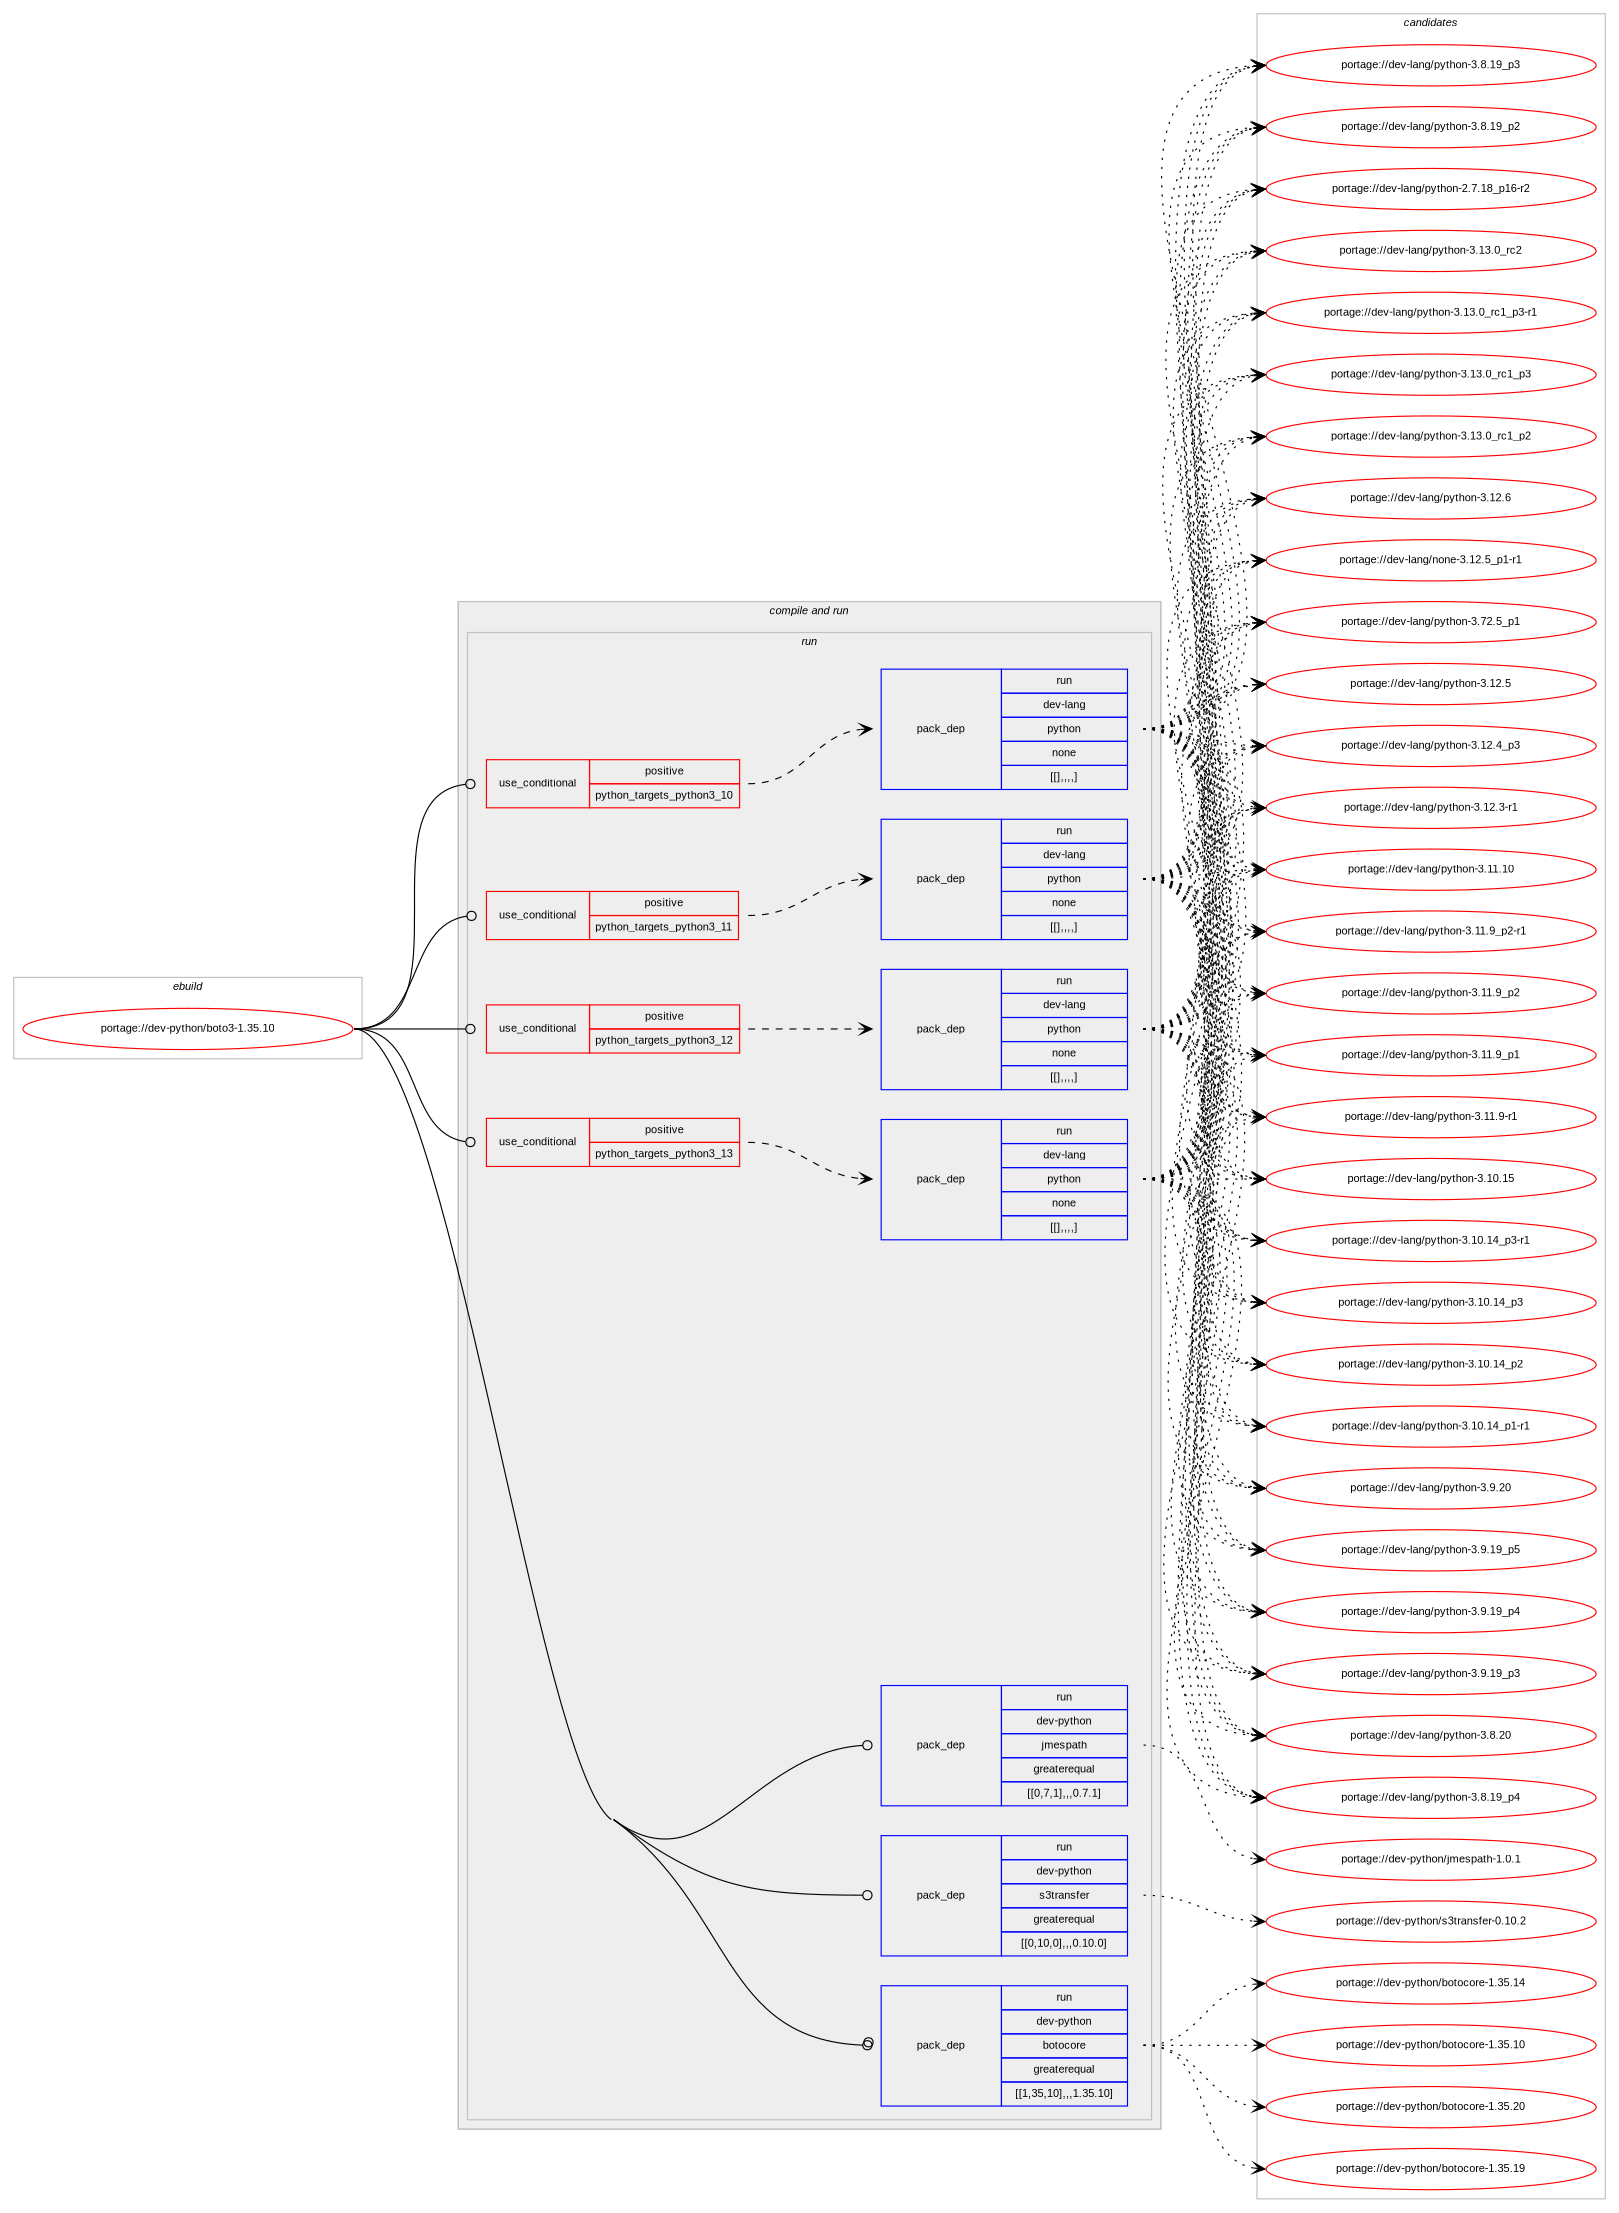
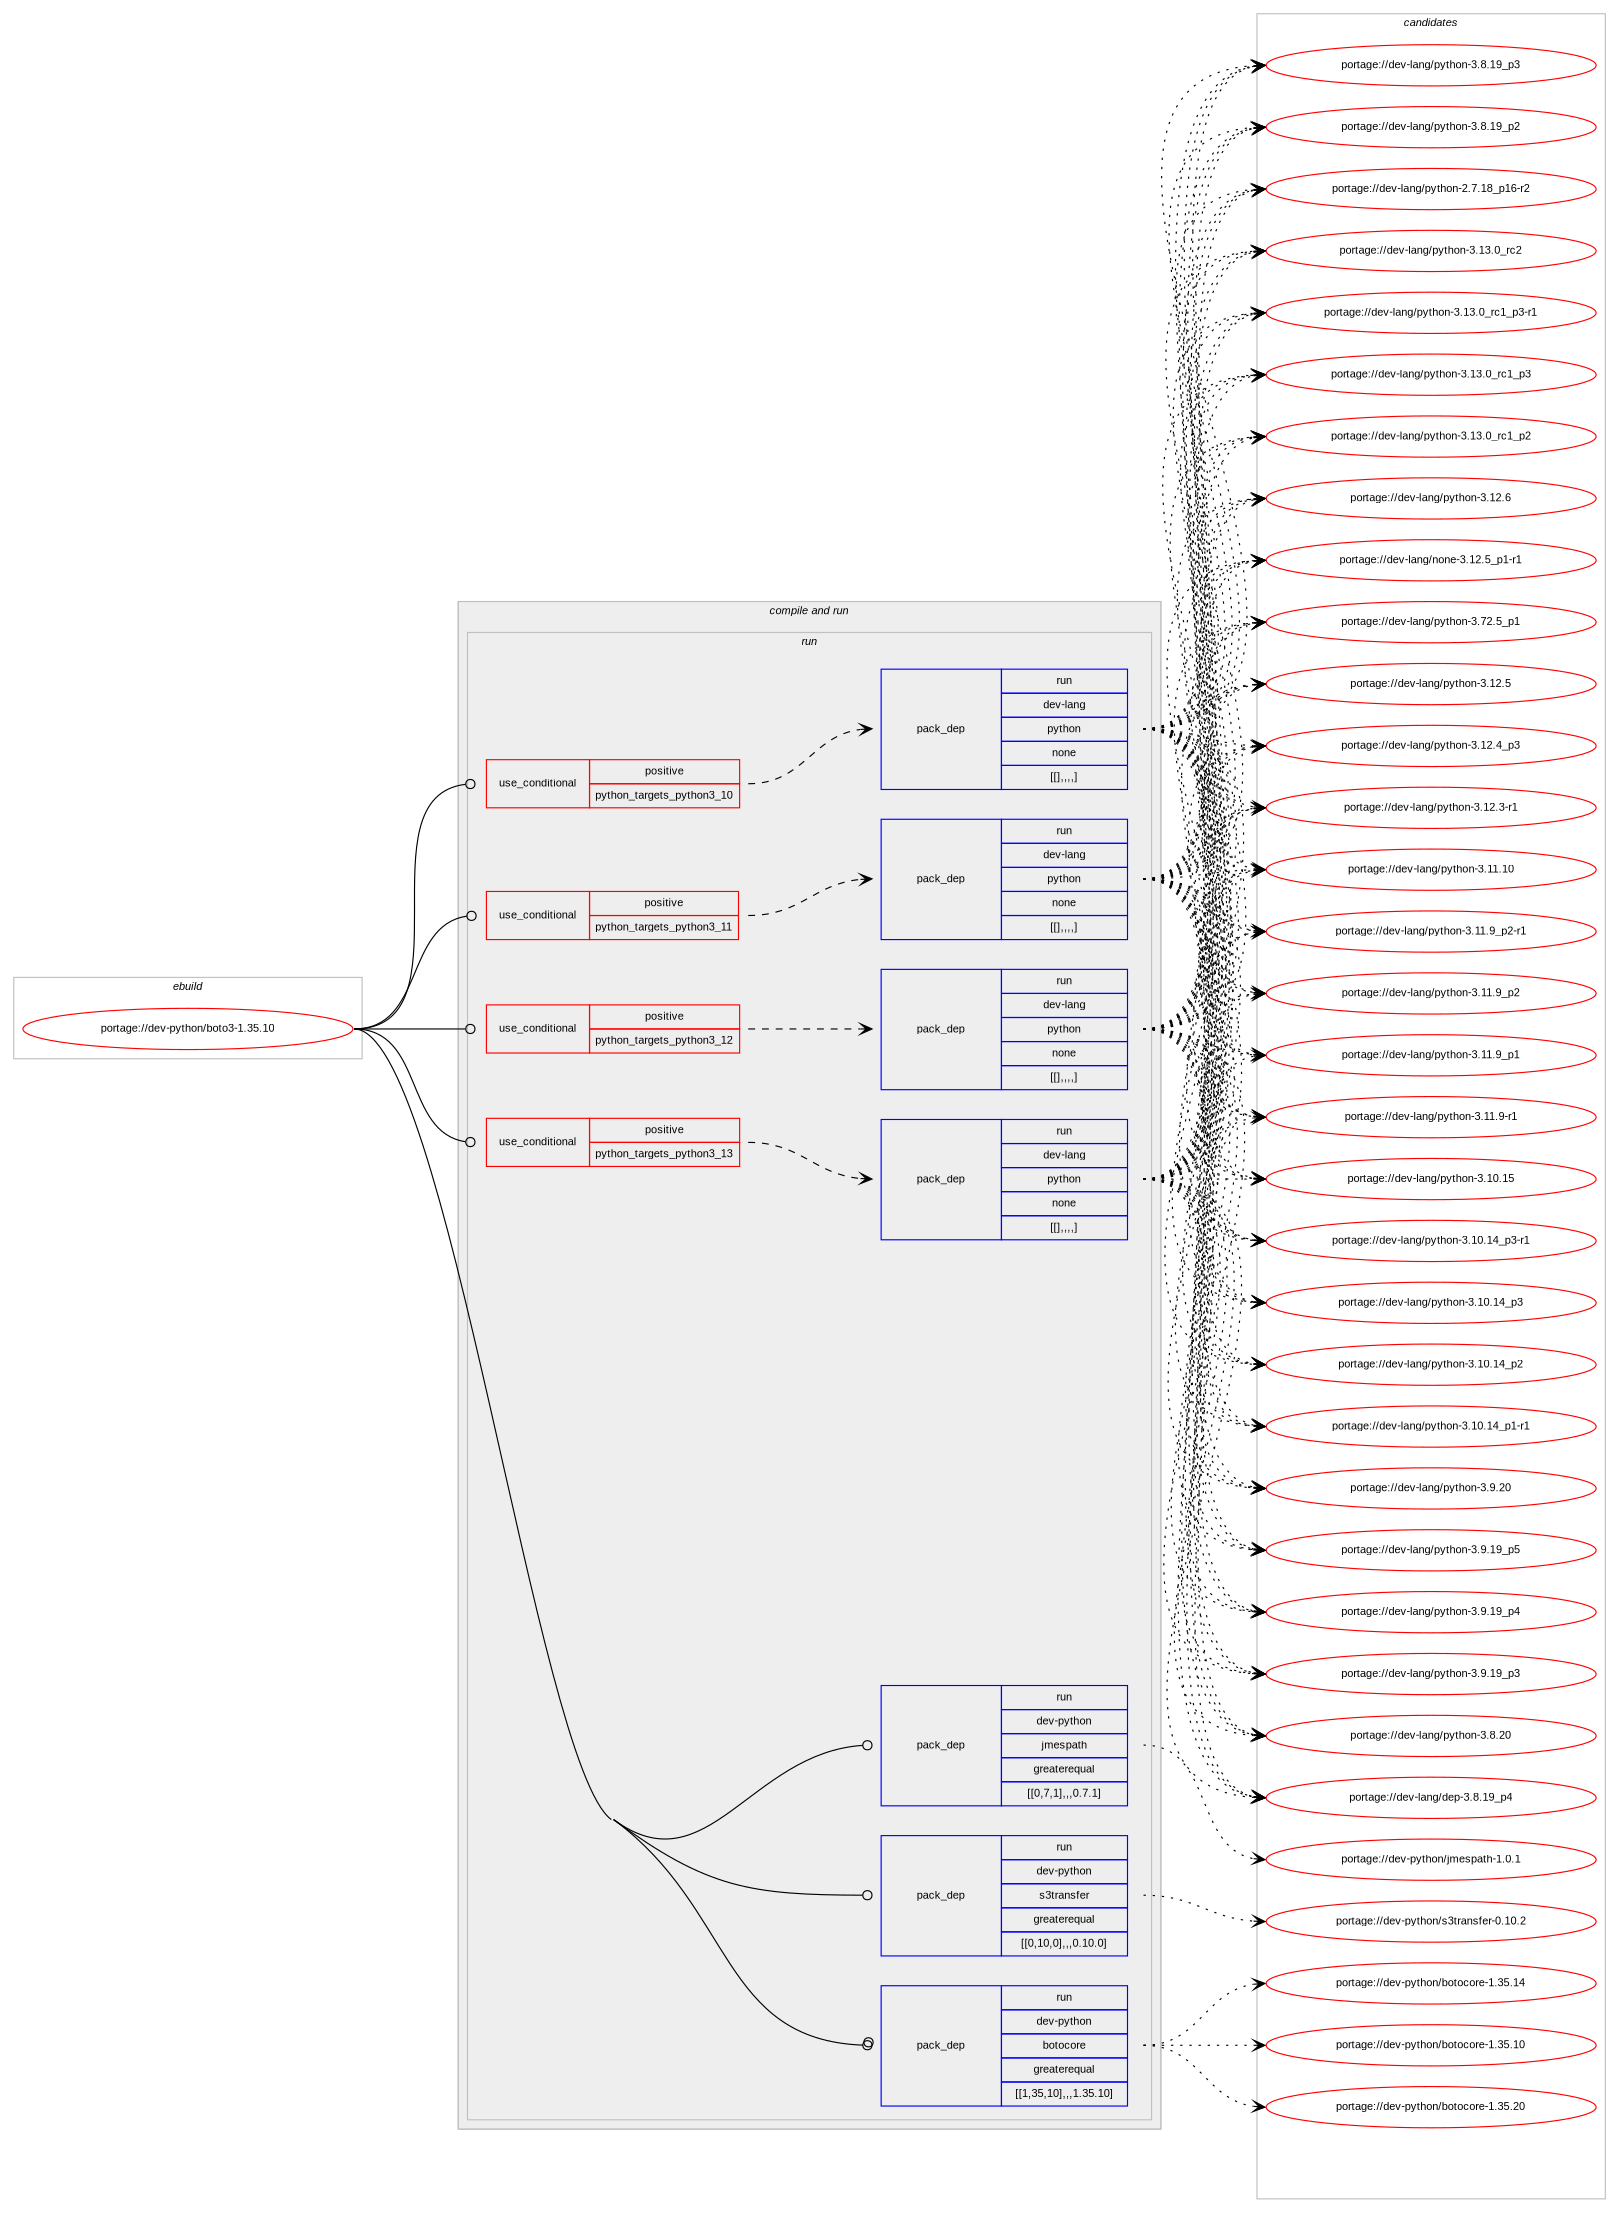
node "portage://dev-lang/python-3.8.19_p4": label "portage://dev-lang/python-3.8.19_p4" -> "portage://dev-lang/dep-3.8.19_p4"
node "portage://dev-python/botocore-1.35.19": removed
